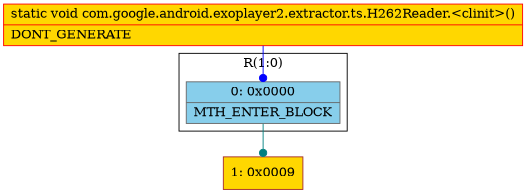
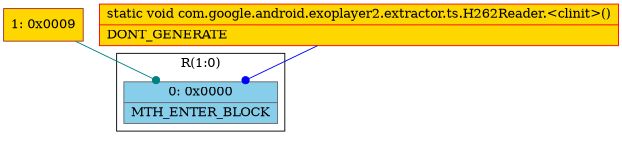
edge "0: 0x0000" -> "1: 0x0009": reversed
